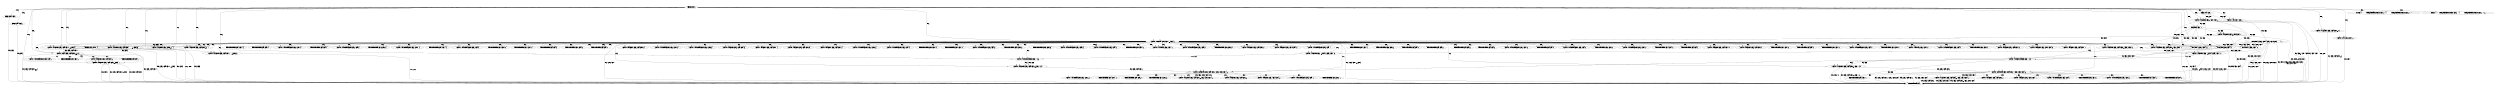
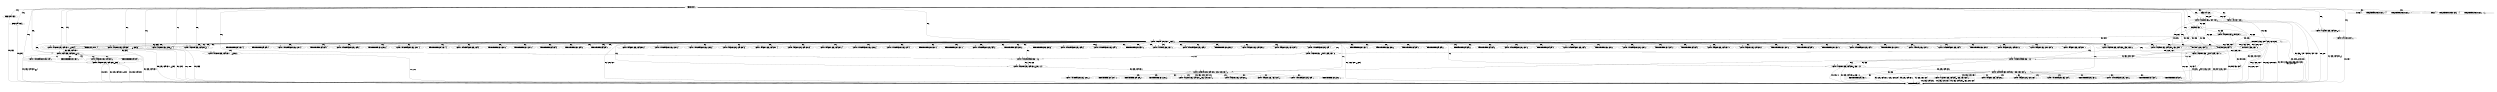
edge "(<operator>.notEquals,(VAR16)VAR17 != VAR15)" -> "(<operator>.assignment,VAR5->VAR9.VAR10        = VAR26)": now "(FIELD_IDENTIFIER,VAR24,VAR24)" -> "(<operator>.assignment,VAR5->VAR9.VAR10        = VAR26)"
